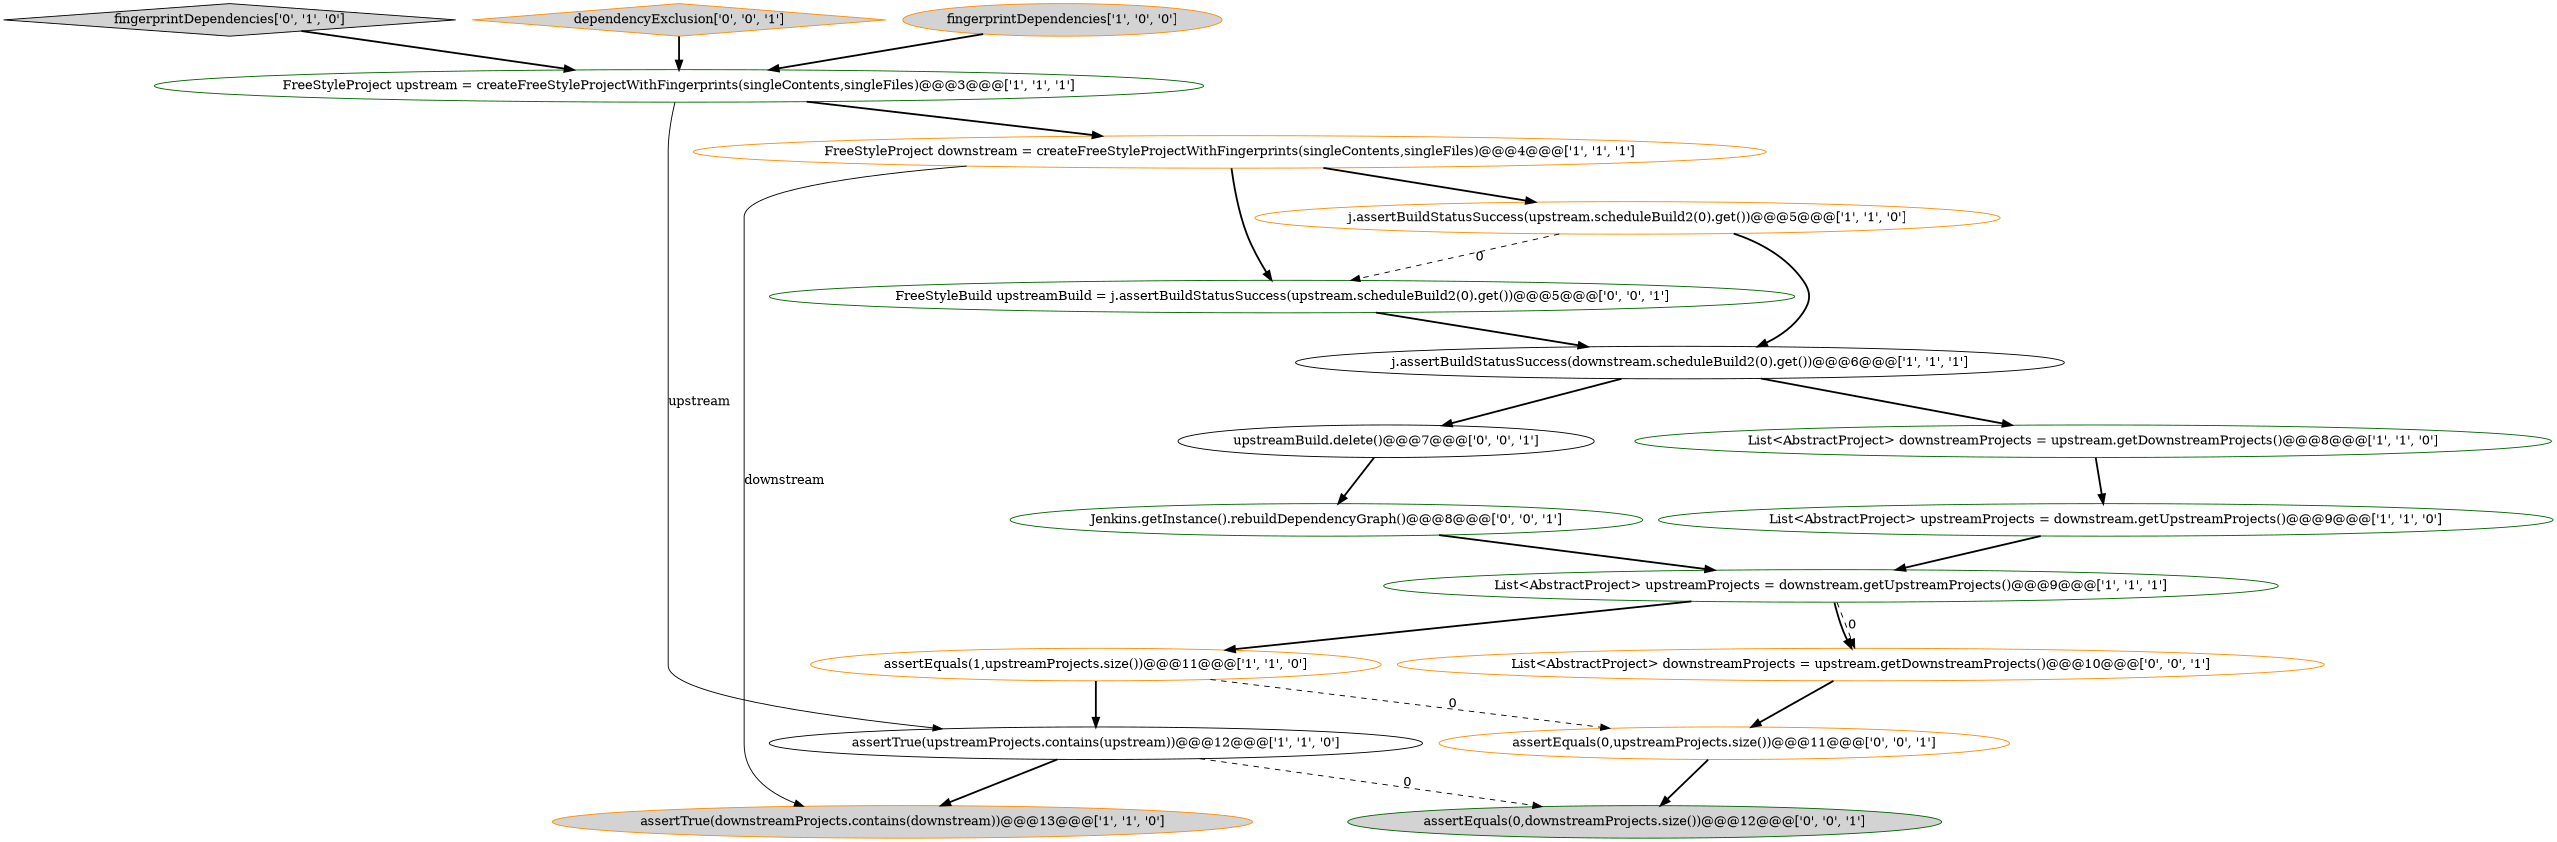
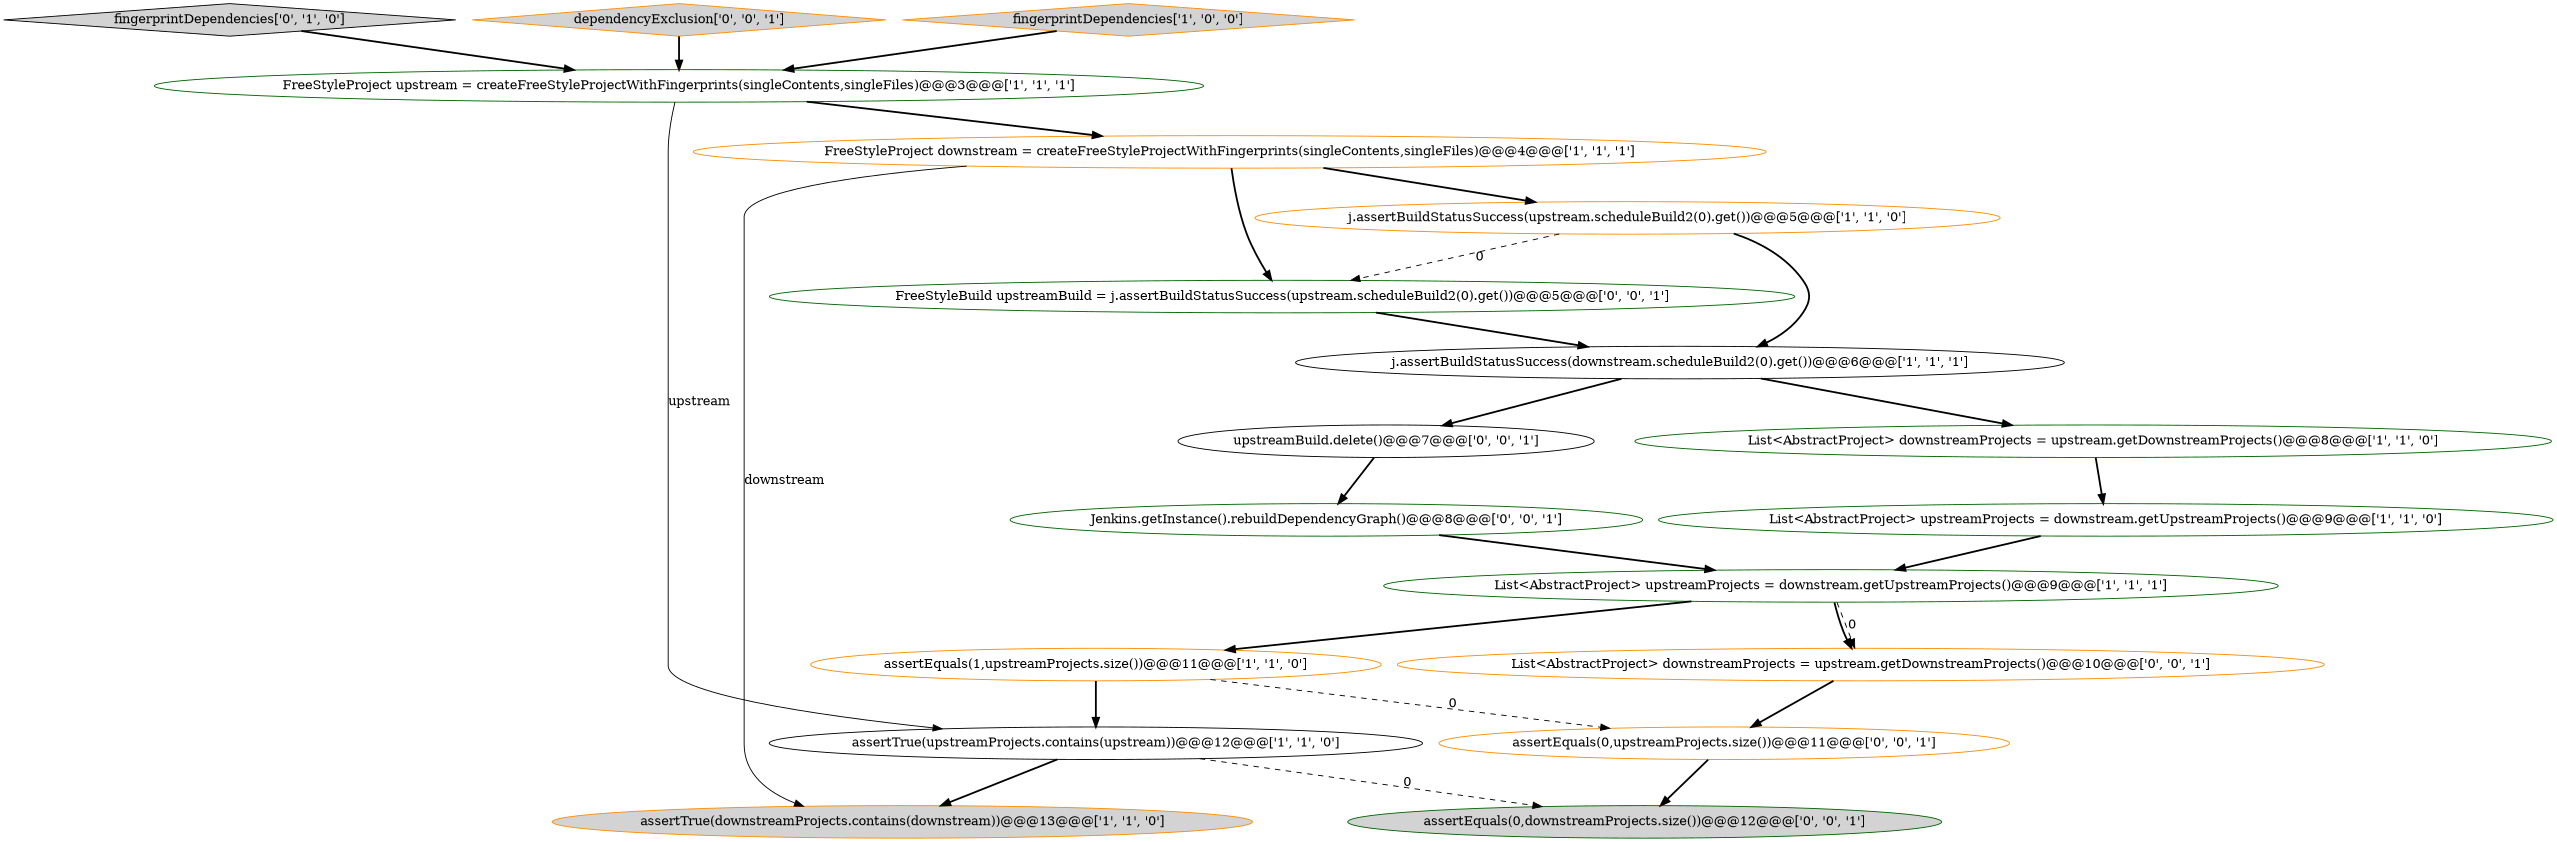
node "fingerprintDependencies['1', '0', '0']": shape ellipse -> diamond
